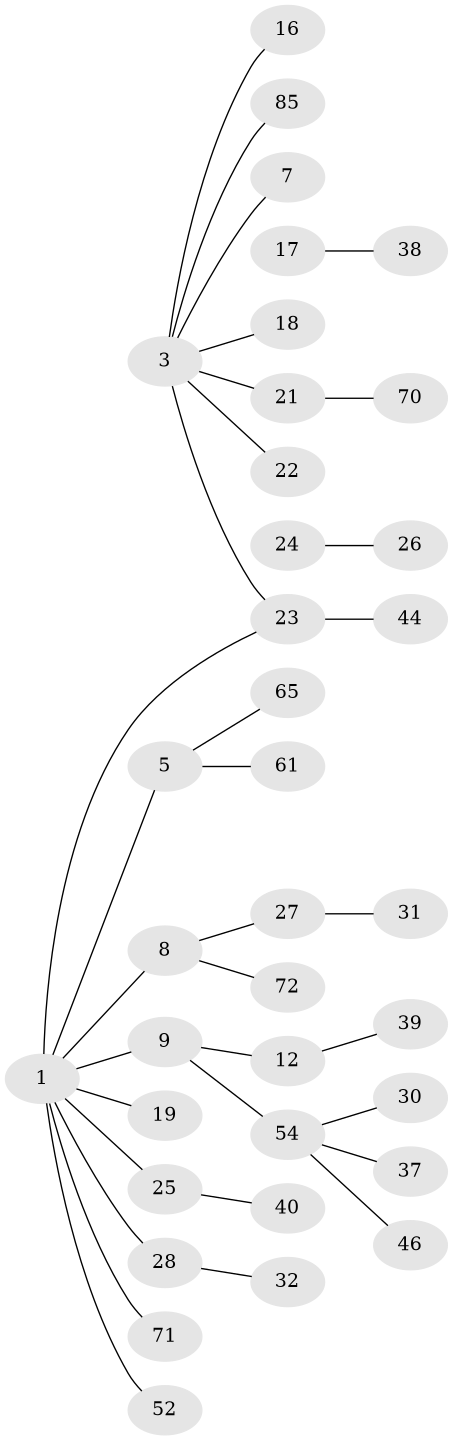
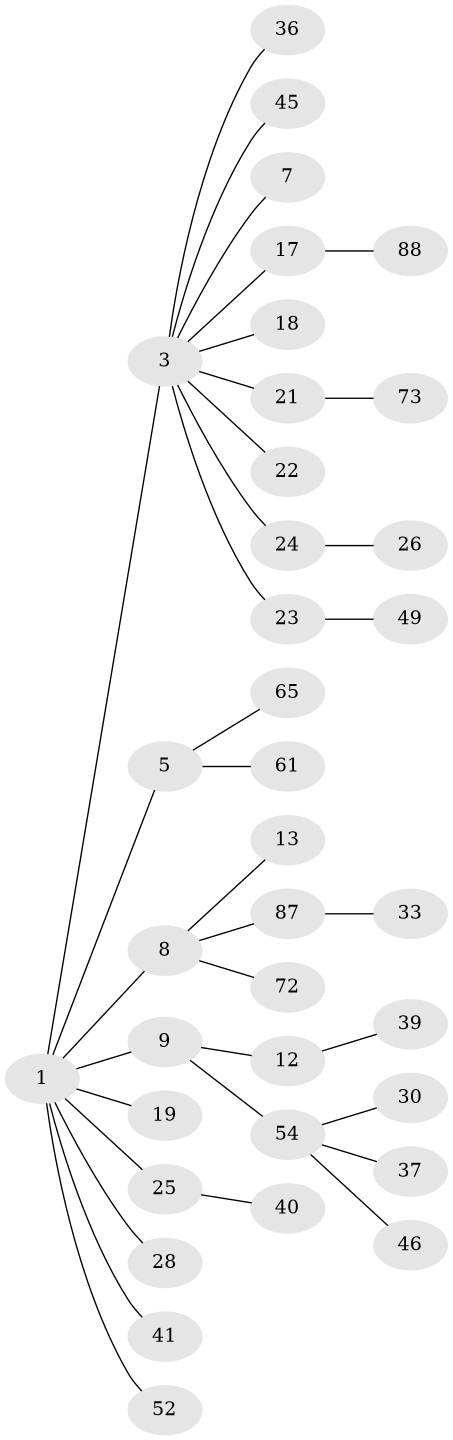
node "16": label "16" -> "36"
node "85": label "85" -> "45"
node "38": label "38" -> "88"
edge "17" -- "3": added
node "70": label "70" -> "73"
edge "3" -- "24": added
node "44": label "44" -> "49"
edge "23" -- "1": now "3" -- "1"
node "13": added
node "27": label "27" -> "87"
node "31": label "31" -> "33"
node "32": removed
node "71": label "71" -> "41"
